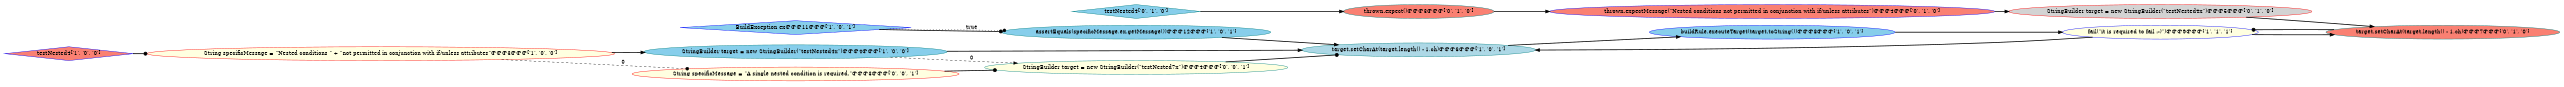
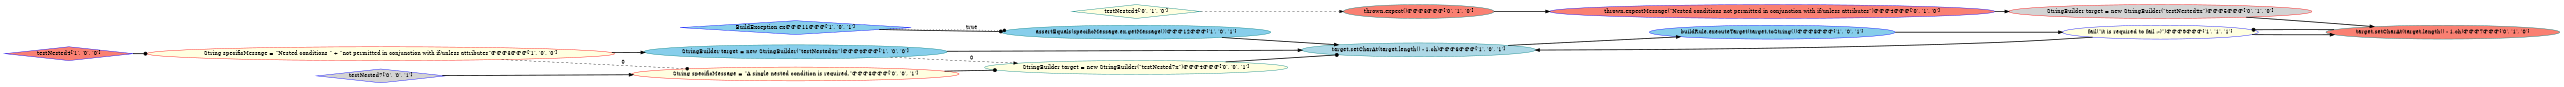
node "testNested4['0', '1', '0']": fillcolor skyblue -> lightyellow
edge "testNested4['0', '1', '0']" -> "thrown.expect()@@@3@@@['0', '1', '0']": style bold -> dashed
node "testNested7['0', '0', '1']": added
